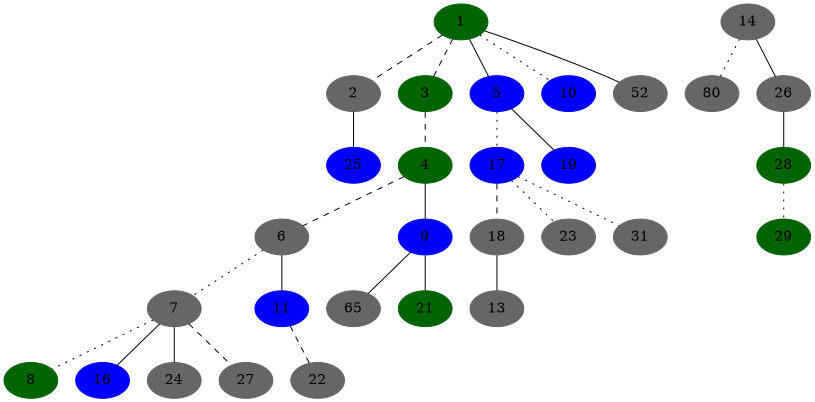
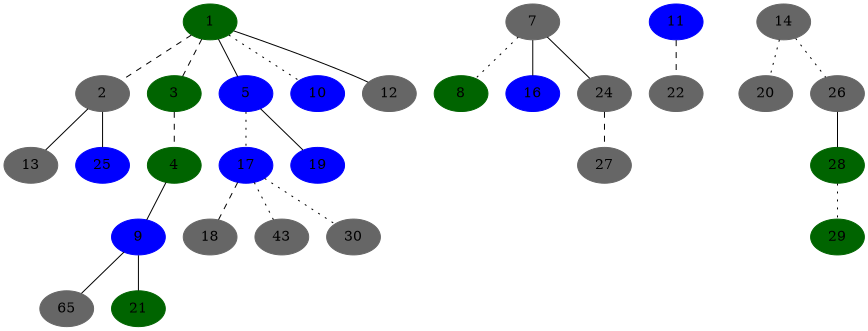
edge "14" -- "26": style solid -> dotted
node "52": label "52" -> "12"
node "80": label "80" -> "20"
node "6": removed
node "23": label "23" -> "43"
node "31": label "31" -> "30"
edge "18" -- "13": now "2" -- "13"
edge "7" -- "27": now "24" -- "27"
